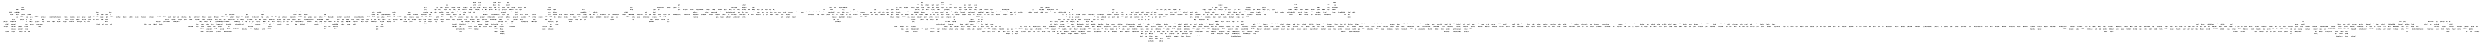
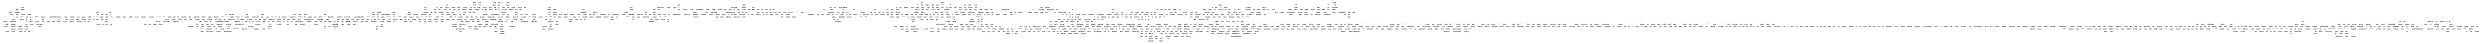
node "Suicidal behaviour": added
